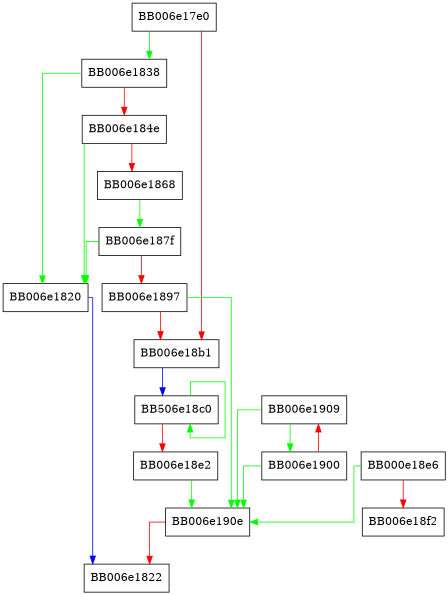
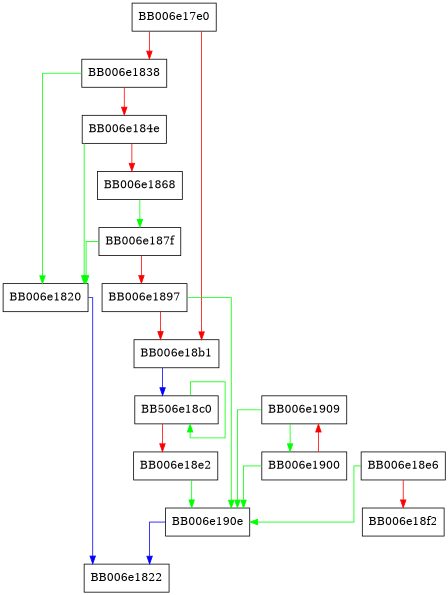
edge "BB006e17e0" -> "BB006e1838": color green -> red
node "BB000e18e6": label "BB000e18e6" -> "BB006e18e6"
edge "BB006e190e" -> "BB006e1822": color red -> blue
